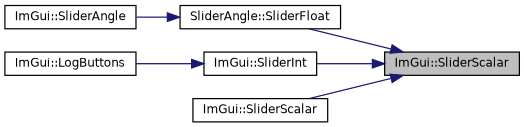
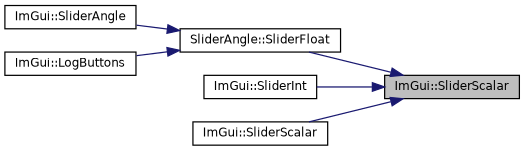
edge "ImGui::LogButtons" -> "ImGui::SliderInt": now "ImGui::LogButtons" -> "SliderAngle::SliderFloat"
